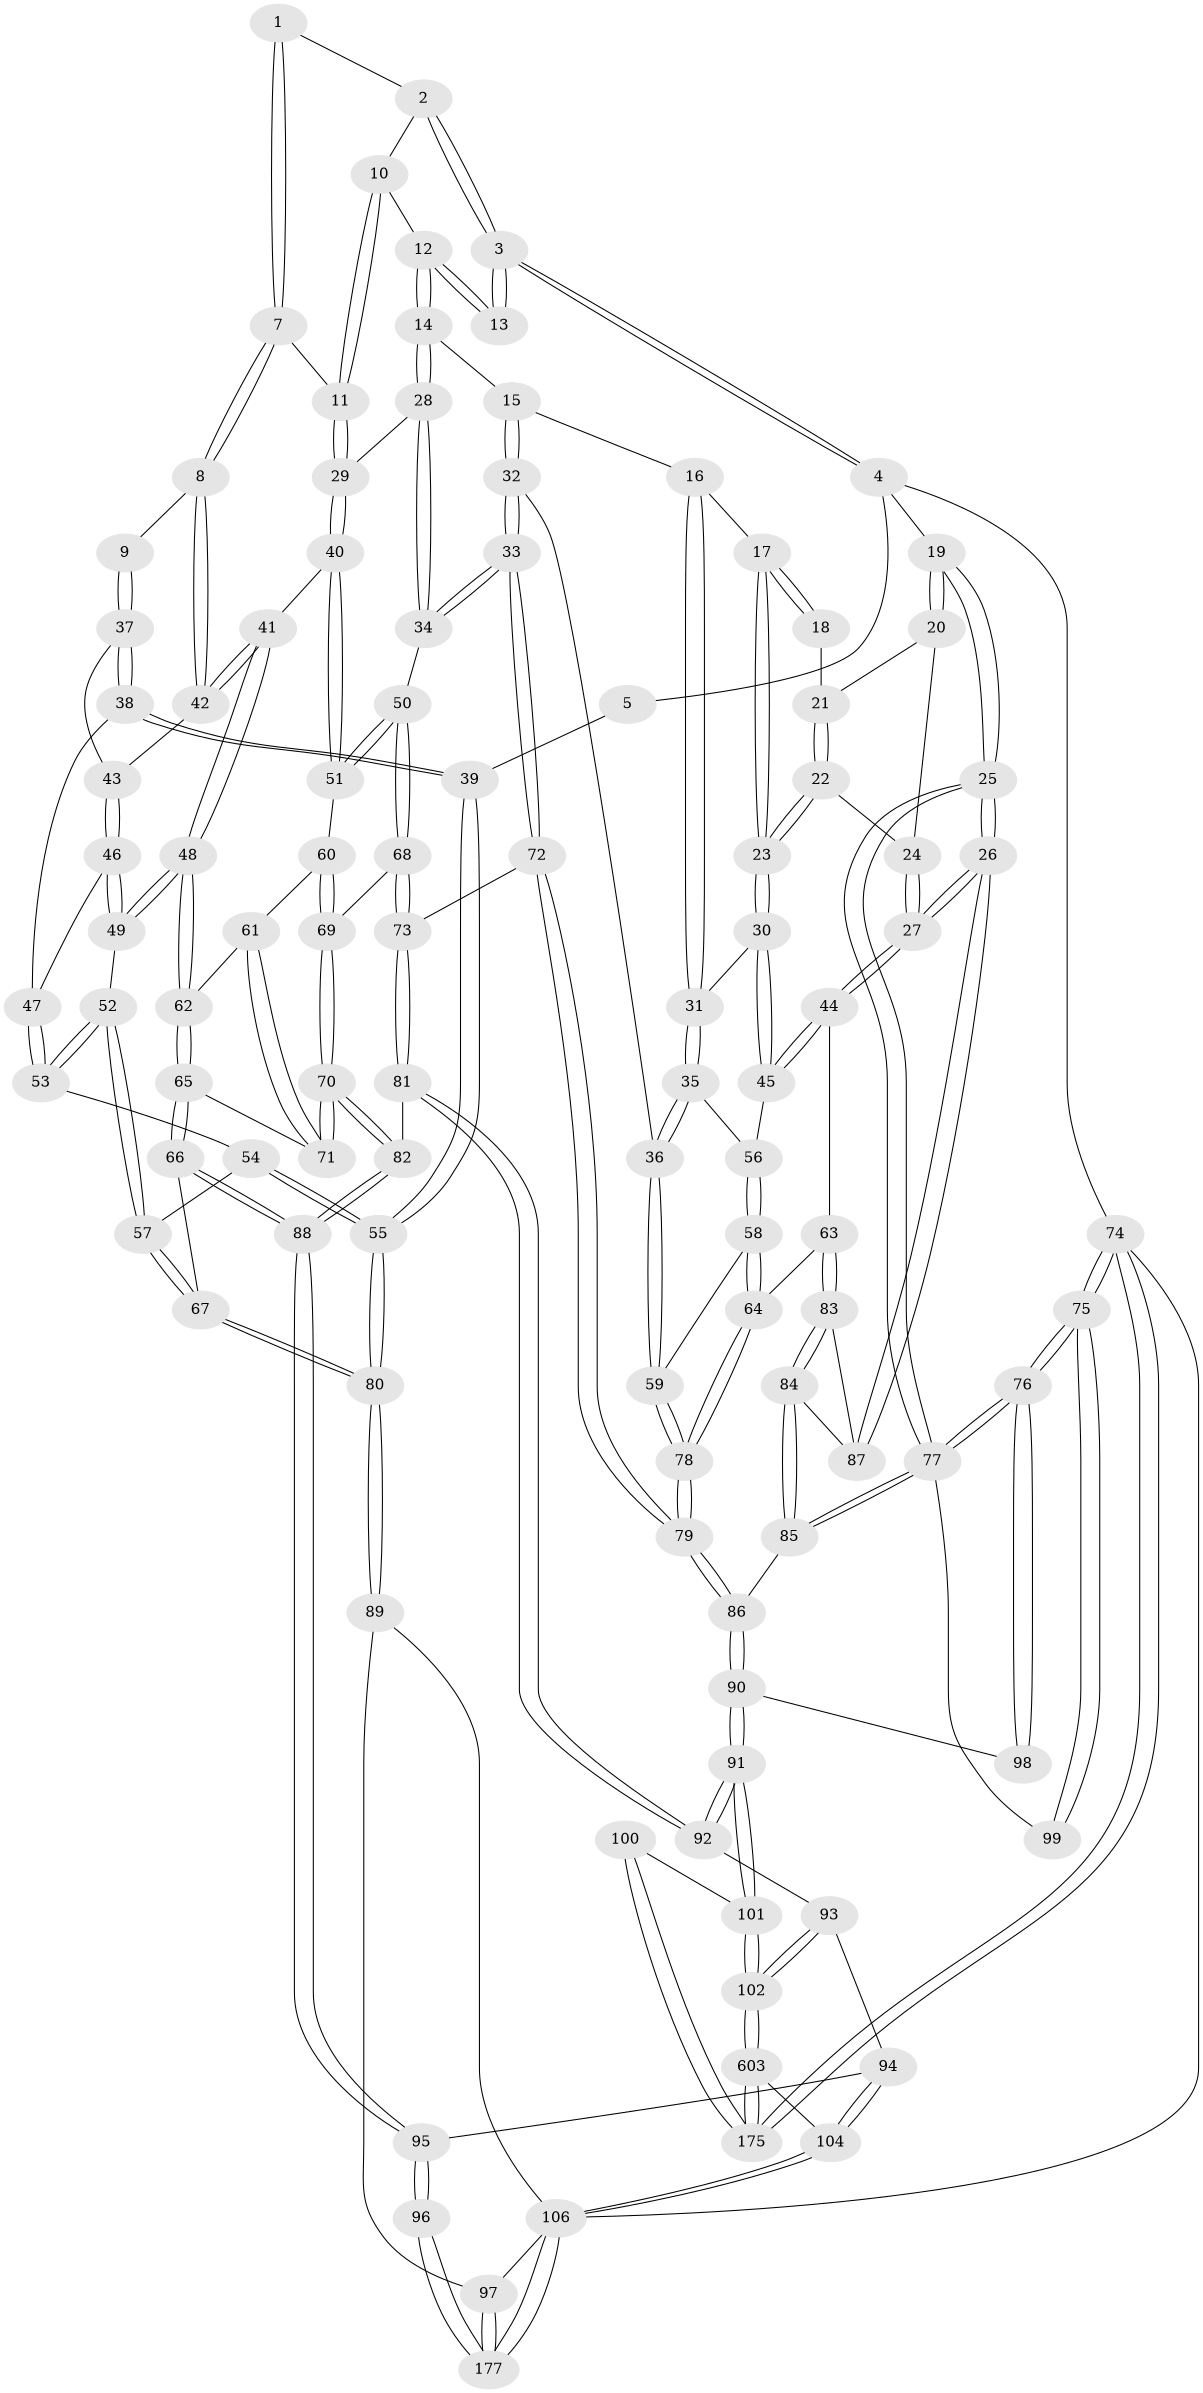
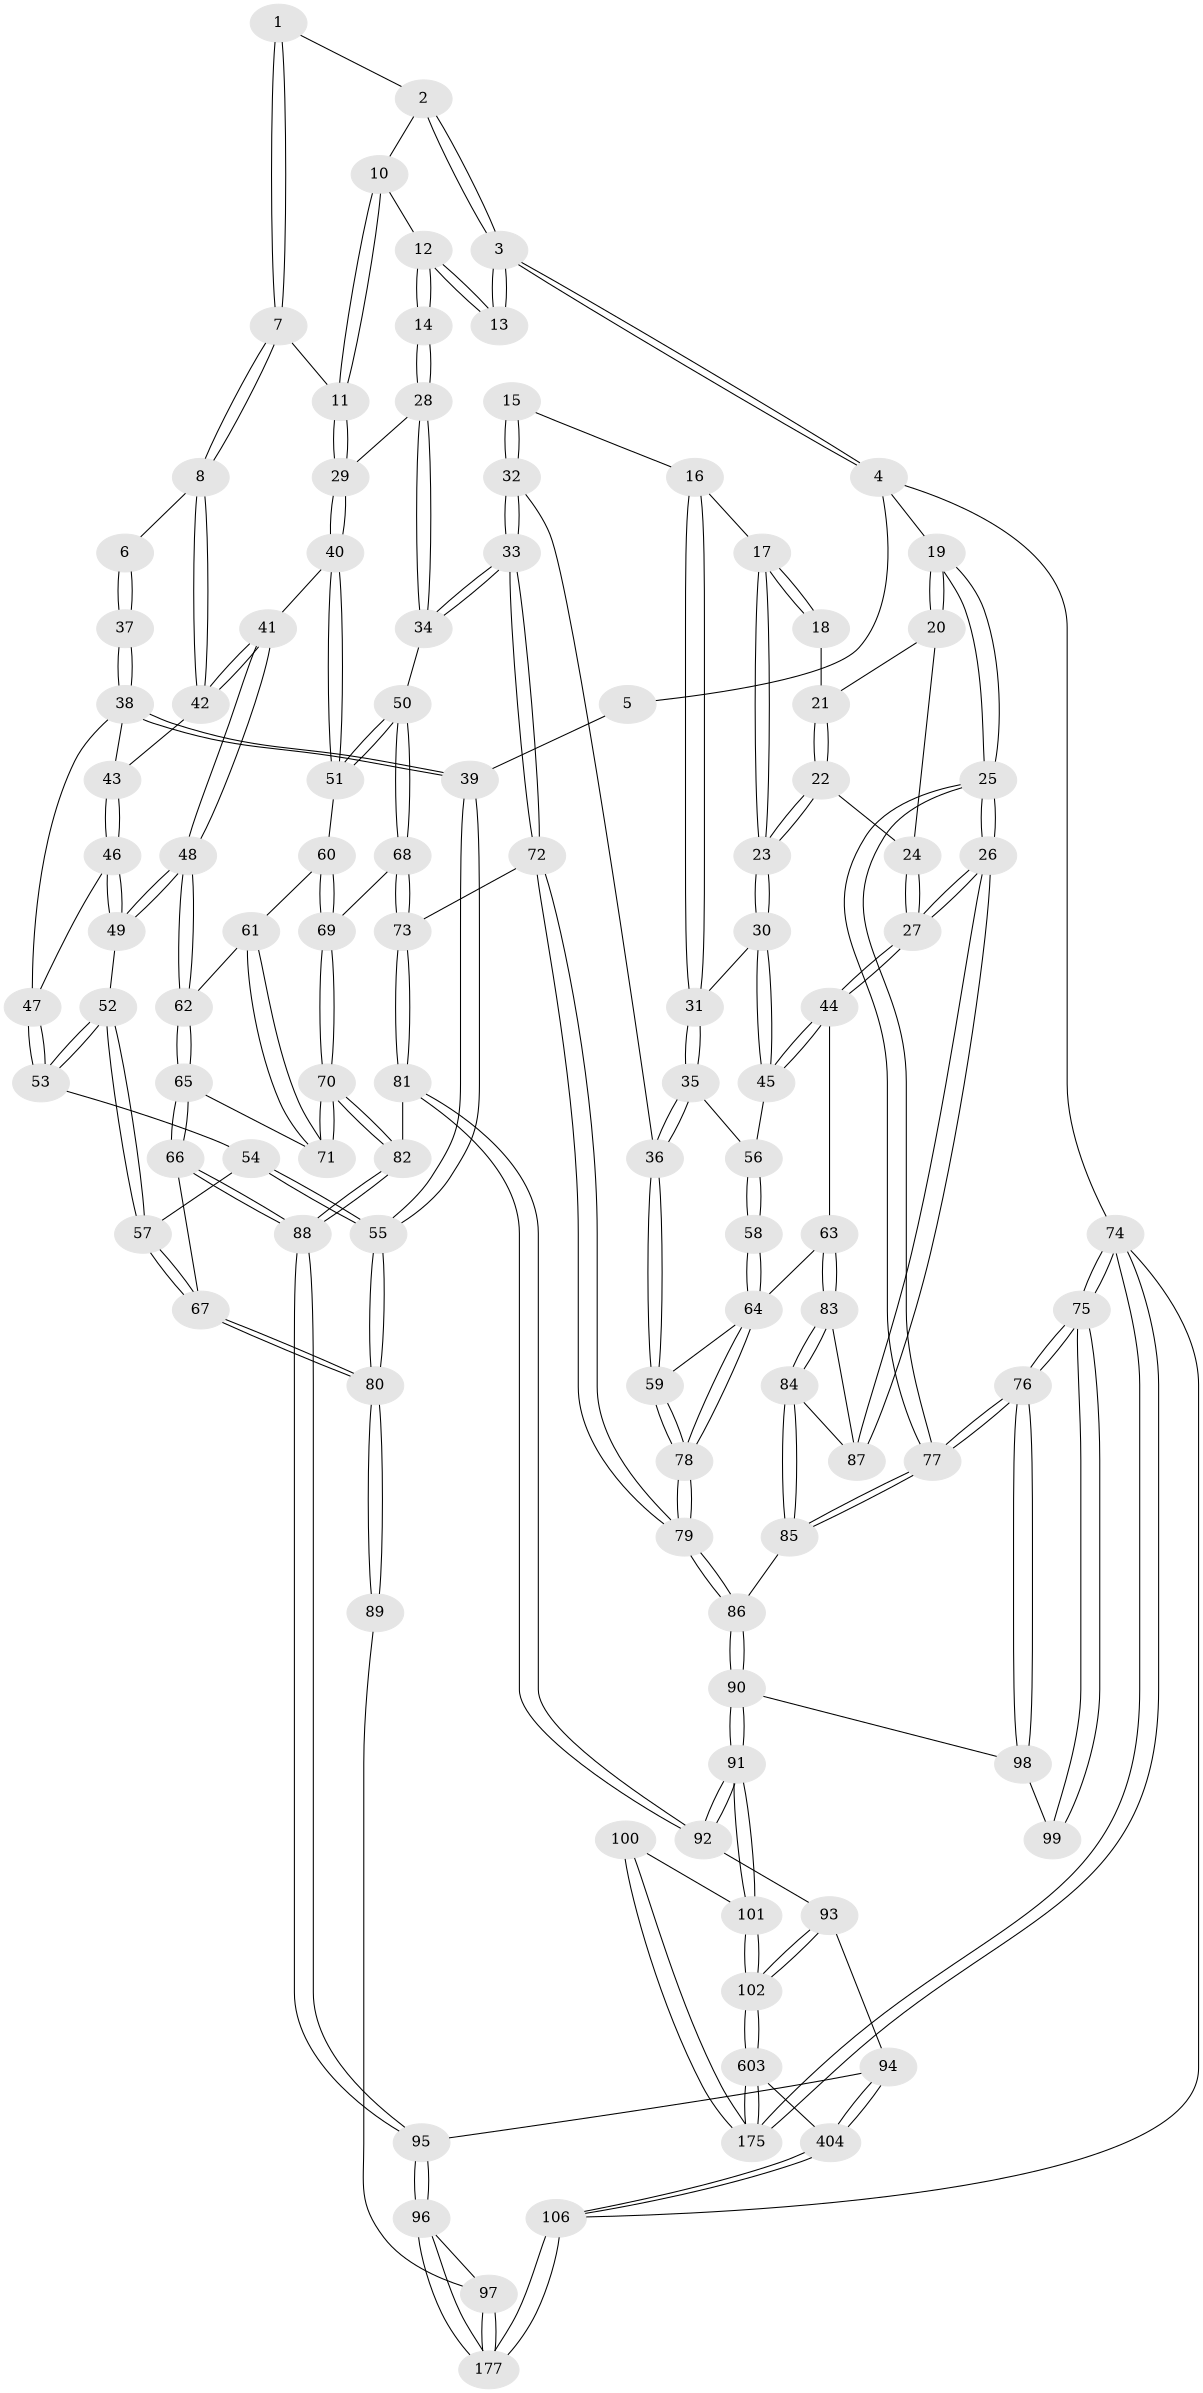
edge "14" -- "15": removed
node "9": label "9" -> "6"
edge "37" -- "43": now "38" -- "43"
edge "58" -- "59": now "64" -- "59"
edge "77" -- "99": now "98" -- "99"
edge "89" -- "106": removed
node "104": label "104" -> "404"
edge "106" -- "97": now "96" -- "97"
